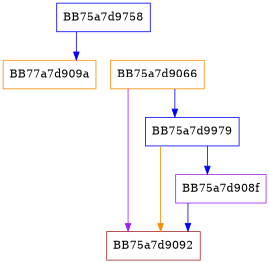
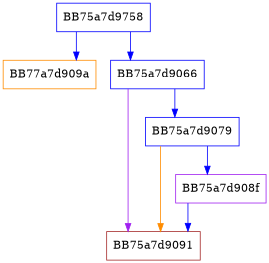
edge "BB75a7d9758" -> "BB75a7d9066": added
node "BB75a7d9066": color darkorange -> blue
node "BB75a7d9979": label "BB75a7d9979" -> "BB75a7d9079"
node "BB75a7d9092": label "BB75a7d9092" -> "BB75a7d9091"
